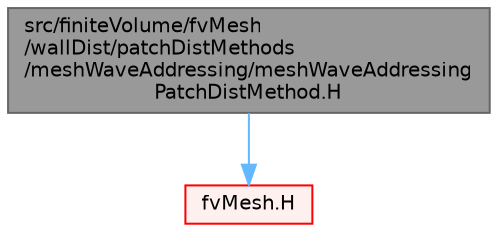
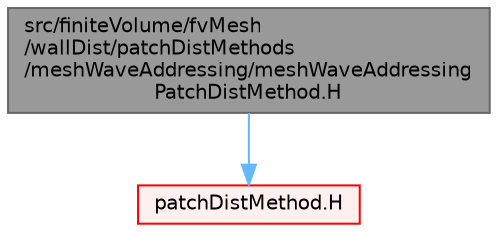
node "fvMesh.H": label "fvMesh.H" -> "patchDistMethod.H"
